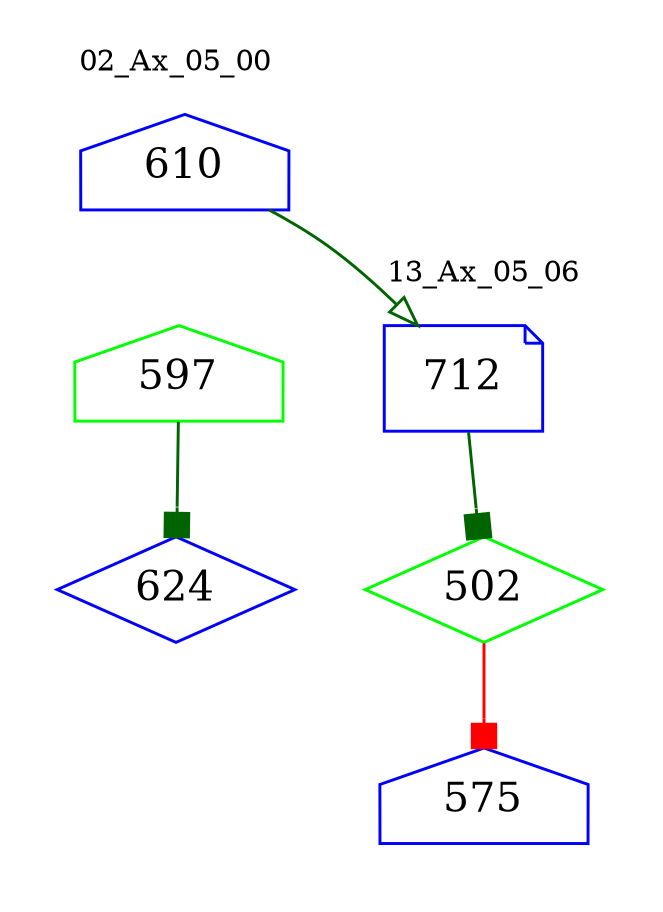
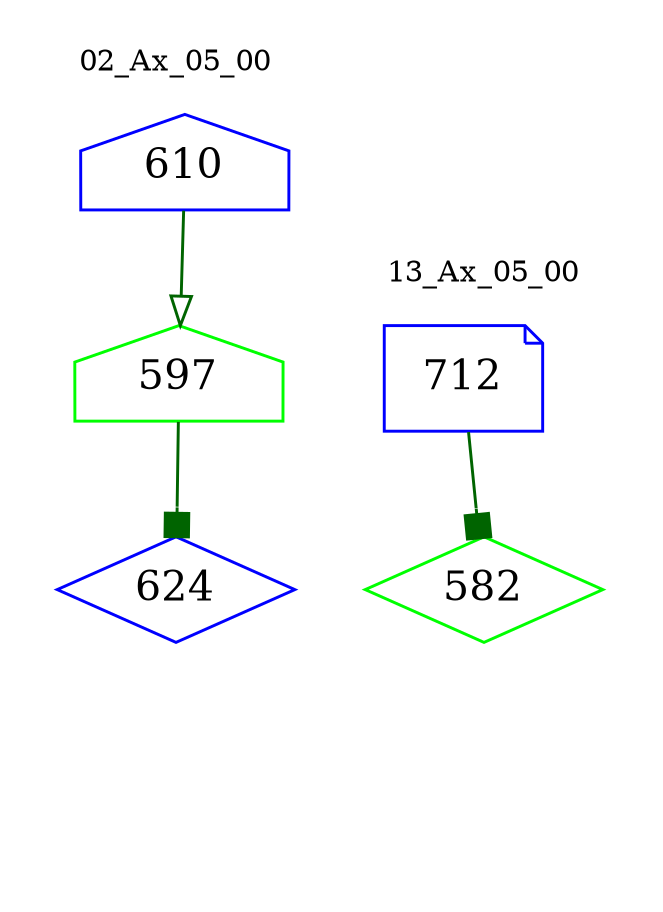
edge "610" -> "712": now "610" -> "597"
cluster "13_Ax_05_06": label "13_Ax_05_06" -> "13_Ax_05_00"
node "502": label "502" -> "582"
node "575": removed
